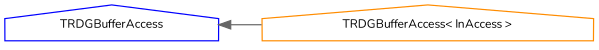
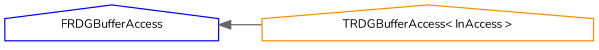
node "TRDGBufferAccess": label "TRDGBufferAccess" -> "FRDGBufferAccess"
